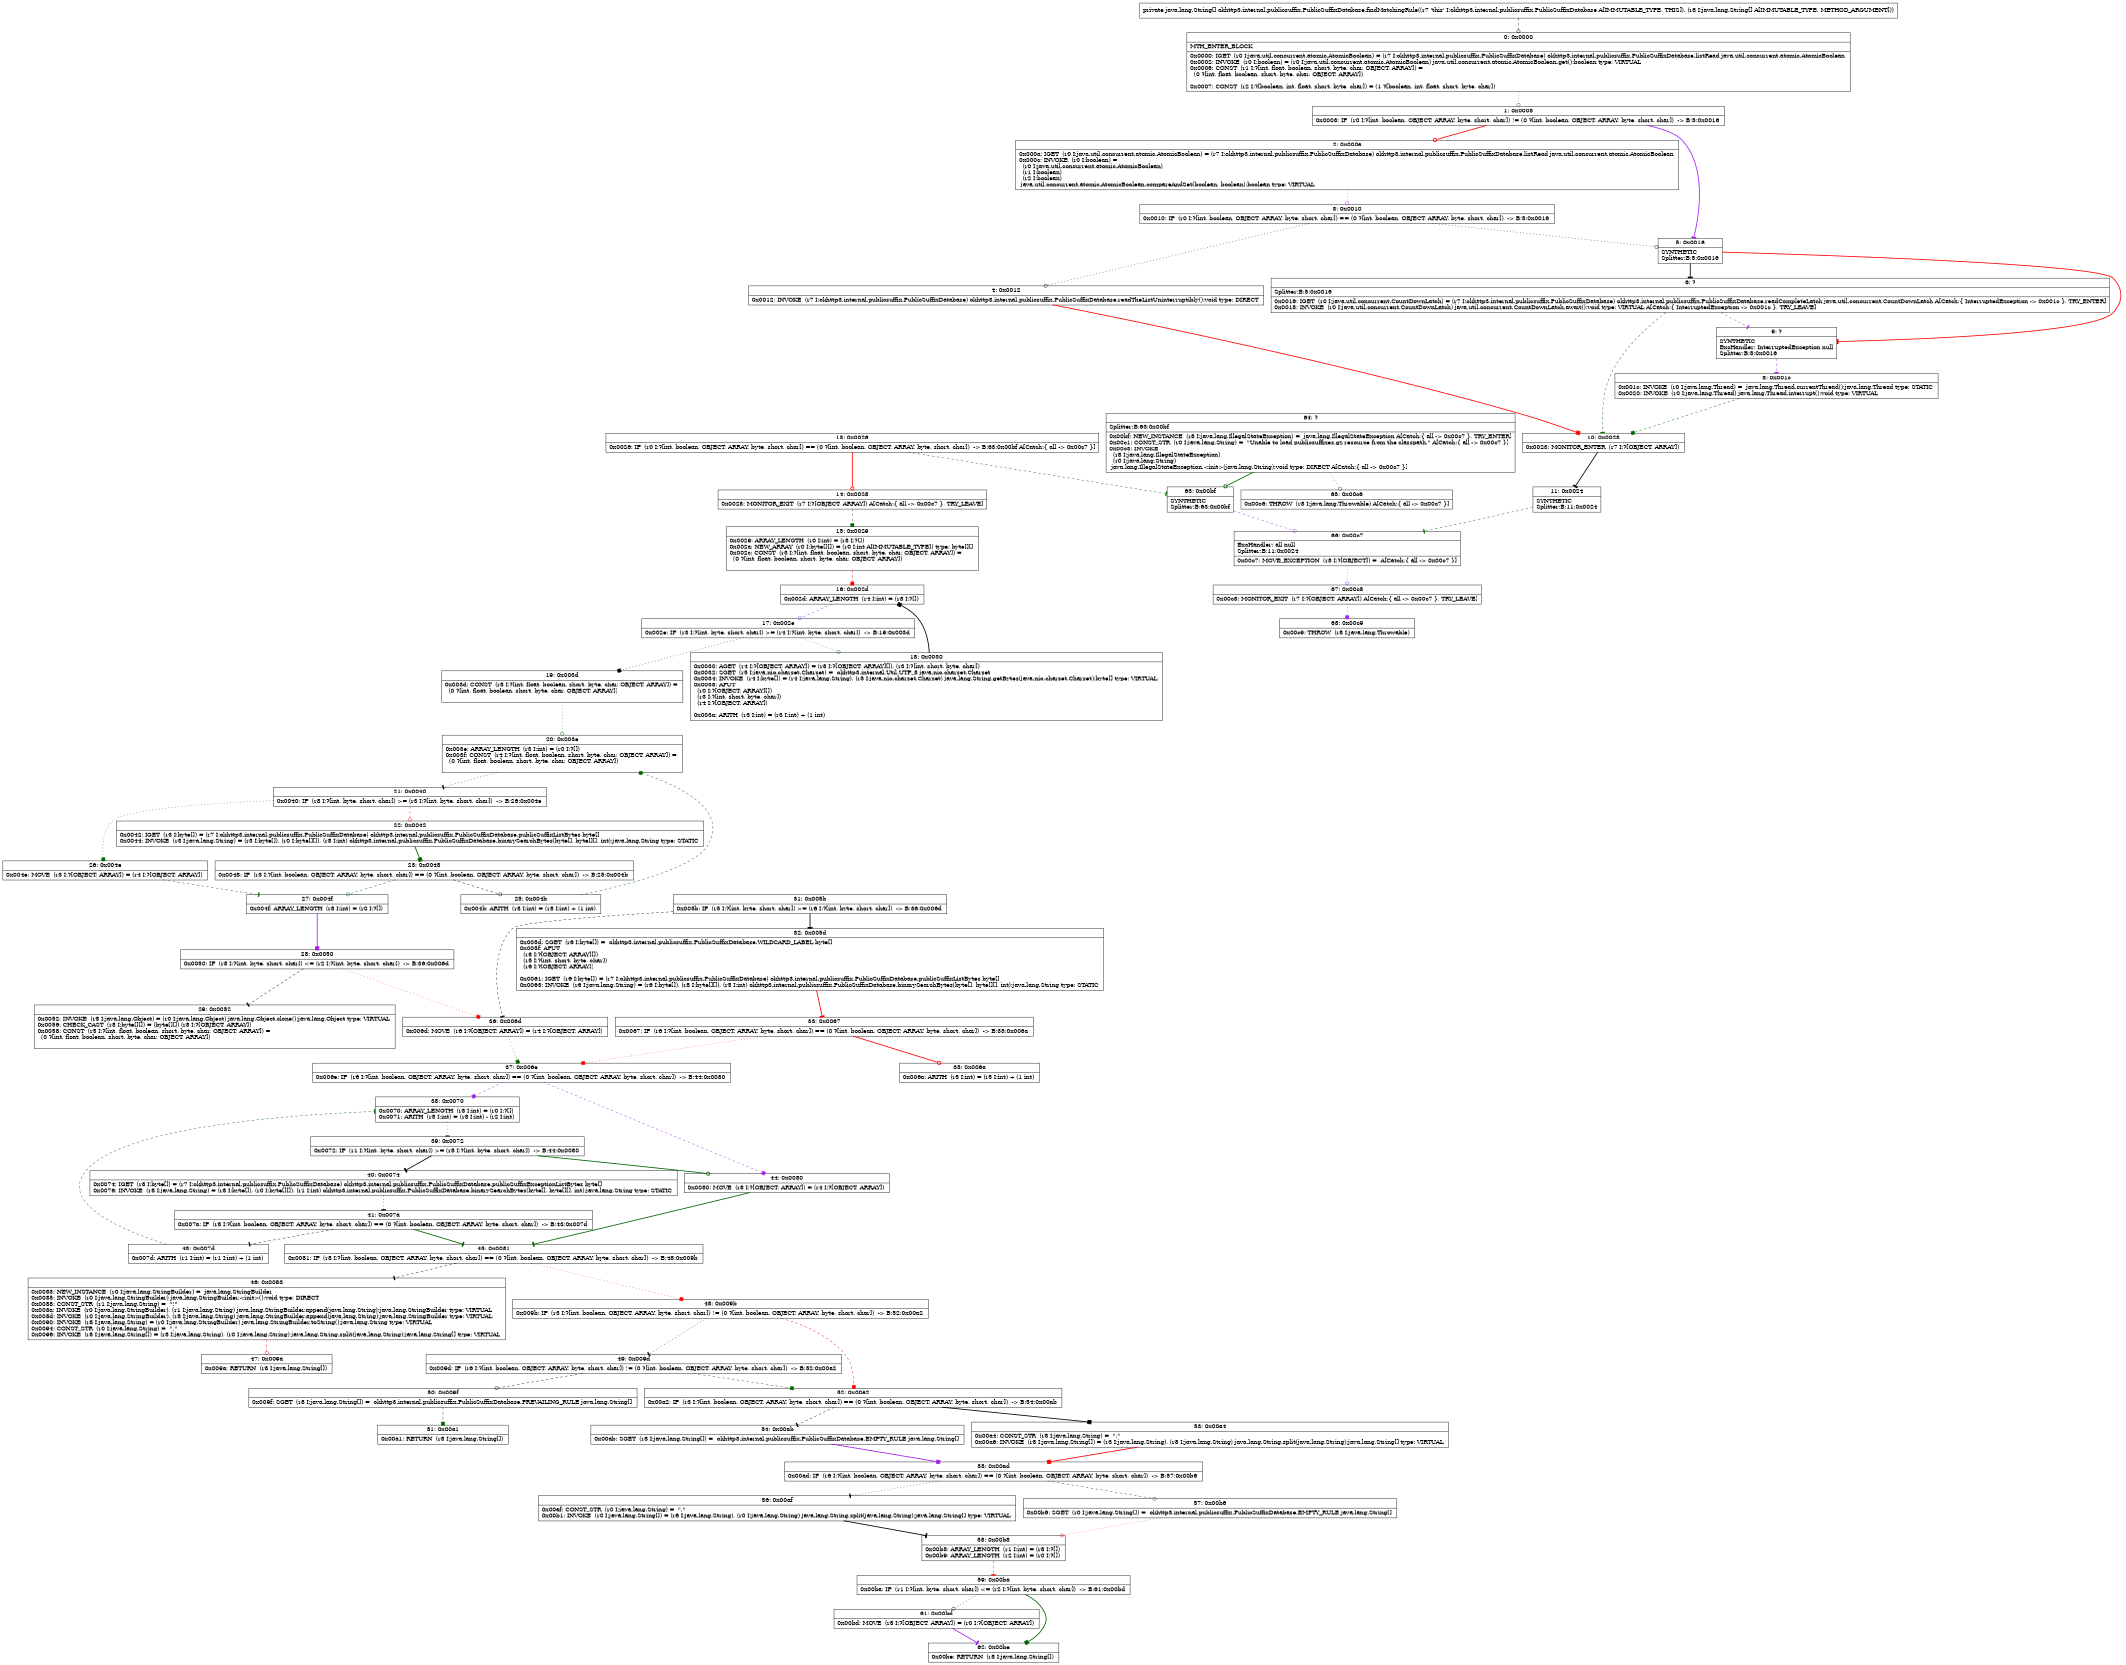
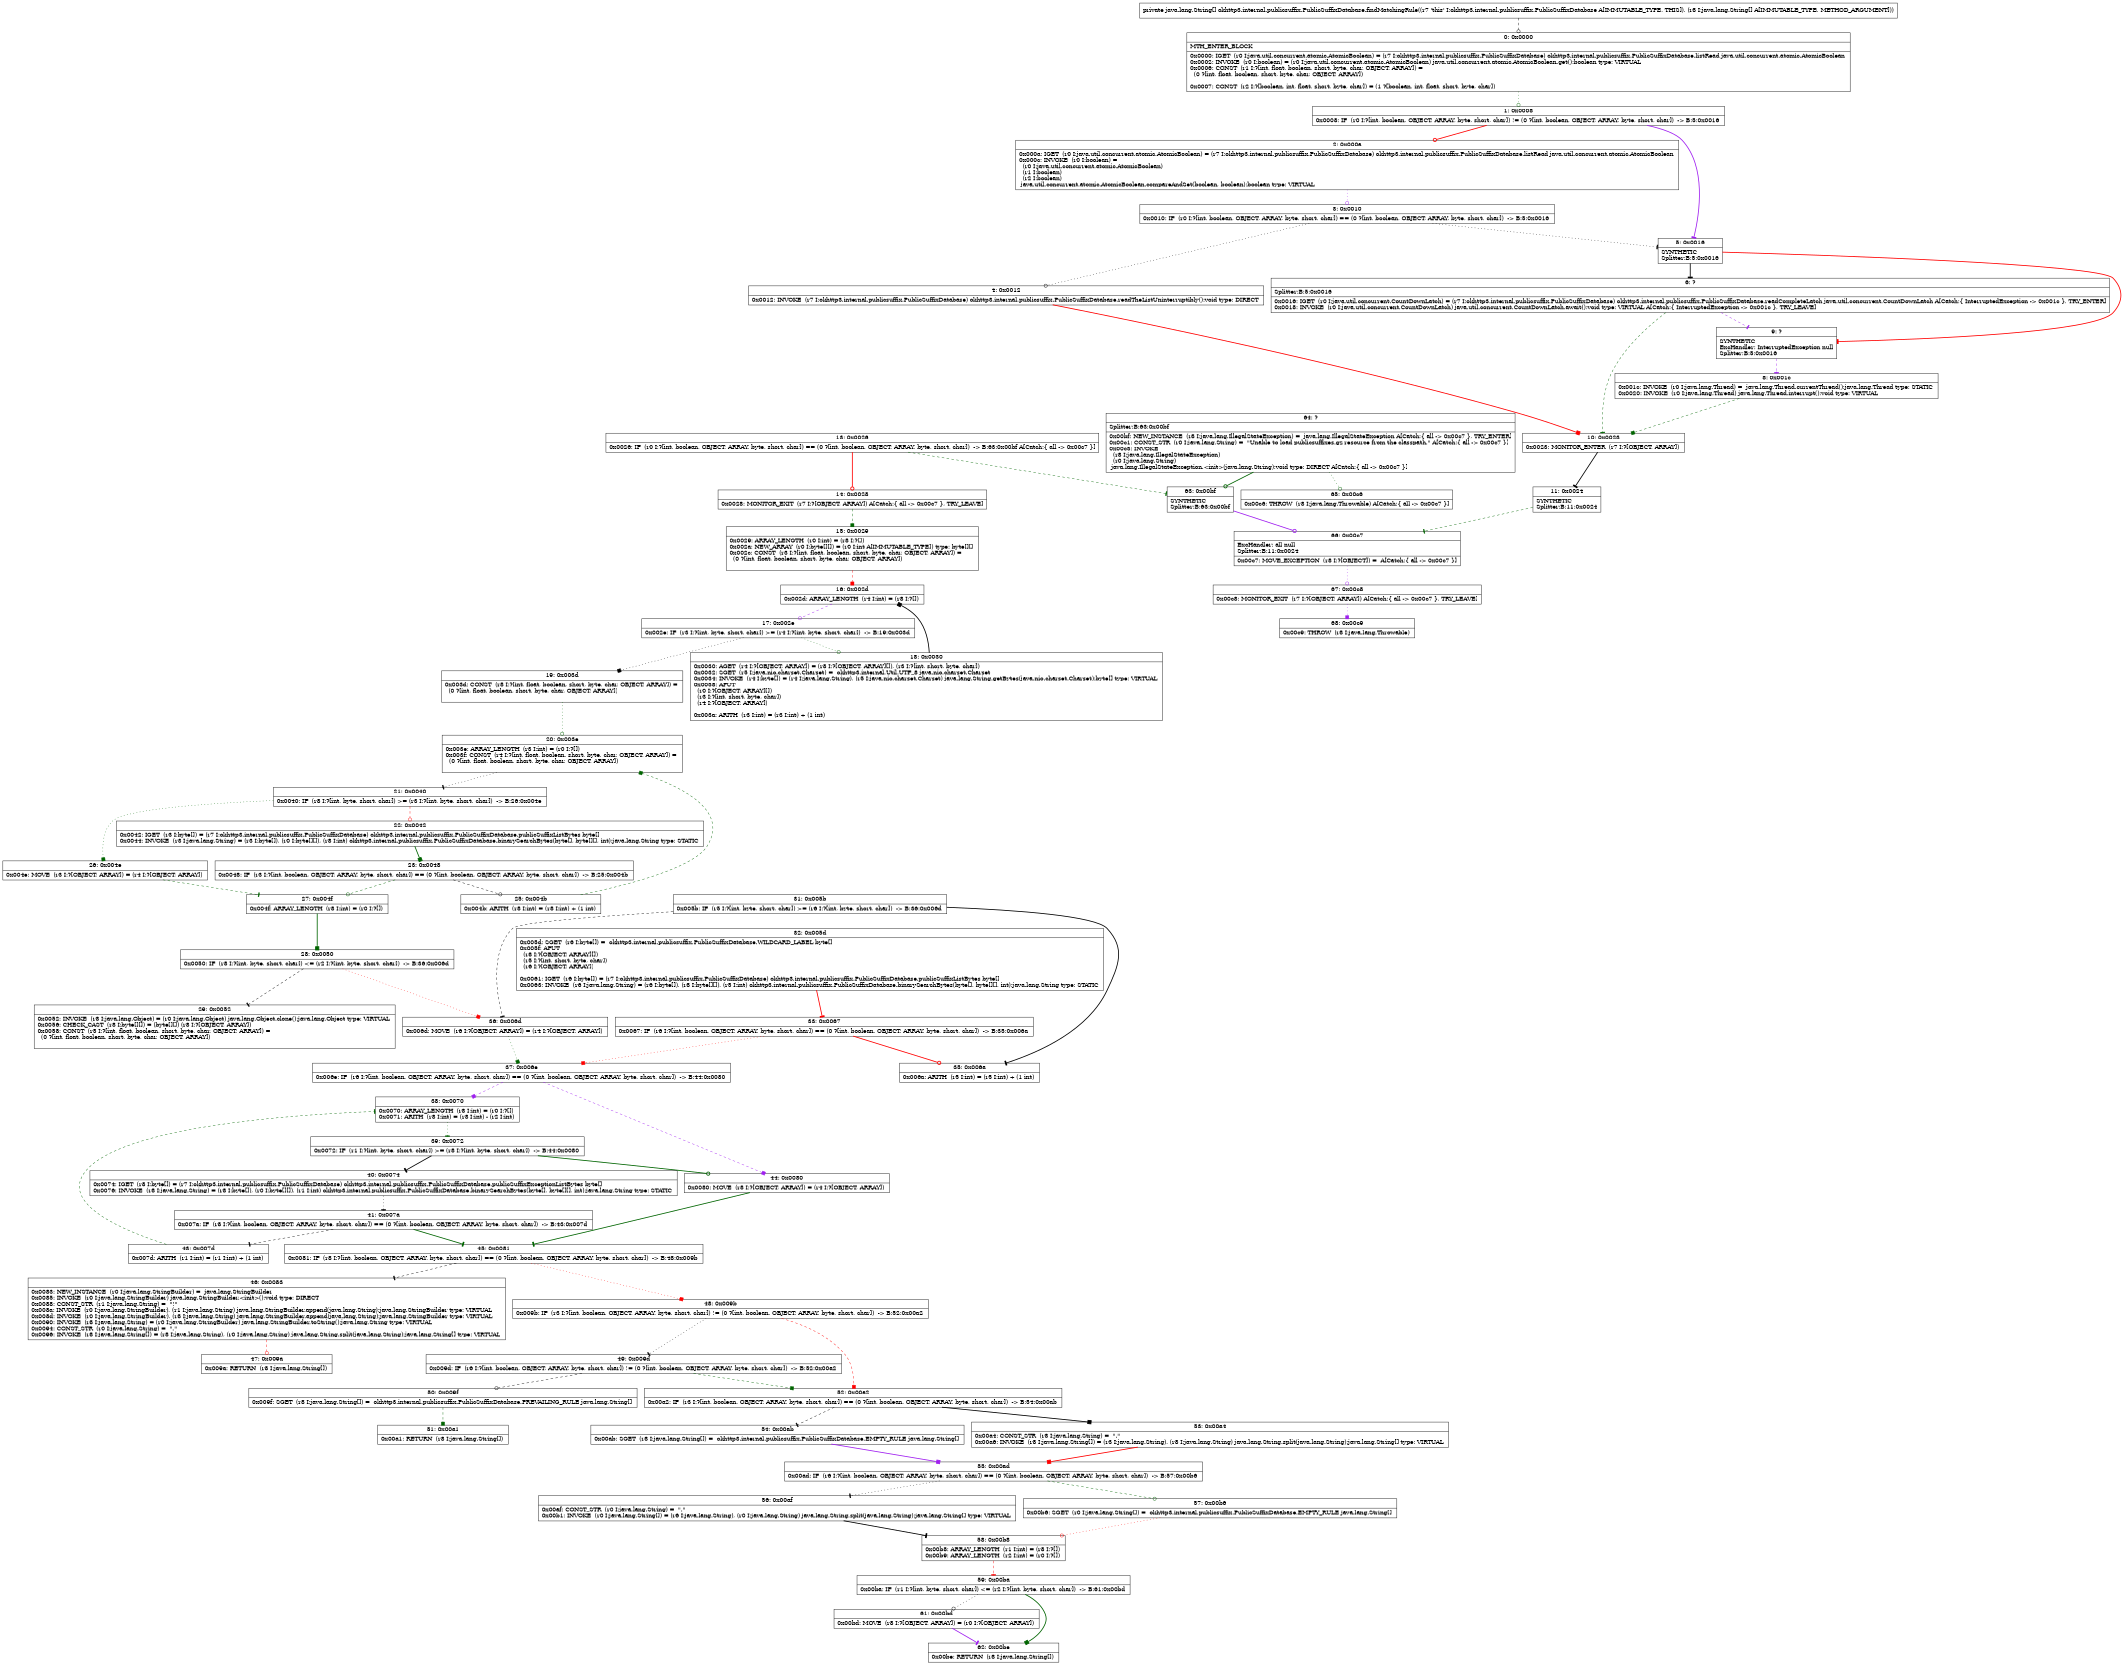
edge "3: 0x0010" -> "5: 0x0016": arrowhead odot -> tee
edge "63: 0x00bf" -> "66: 0x00c7": style dashed -> bold
edge "31: 0x005b" -> "32: 0x005d": now "31: 0x005b" -> "35: 0x006a"
edge "27: 0x004f" -> "28: 0x0050": color purple -> darkgreen
